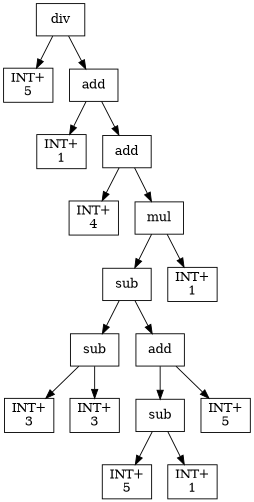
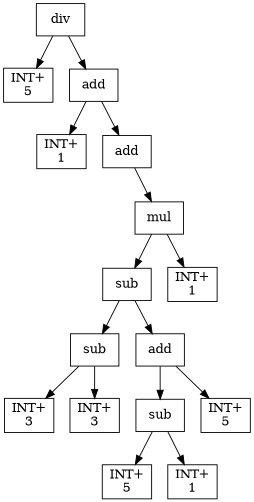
node "INT+ 4": removed
